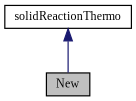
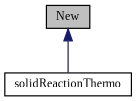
edge "New" -> "solidReactionThermo": reversed
